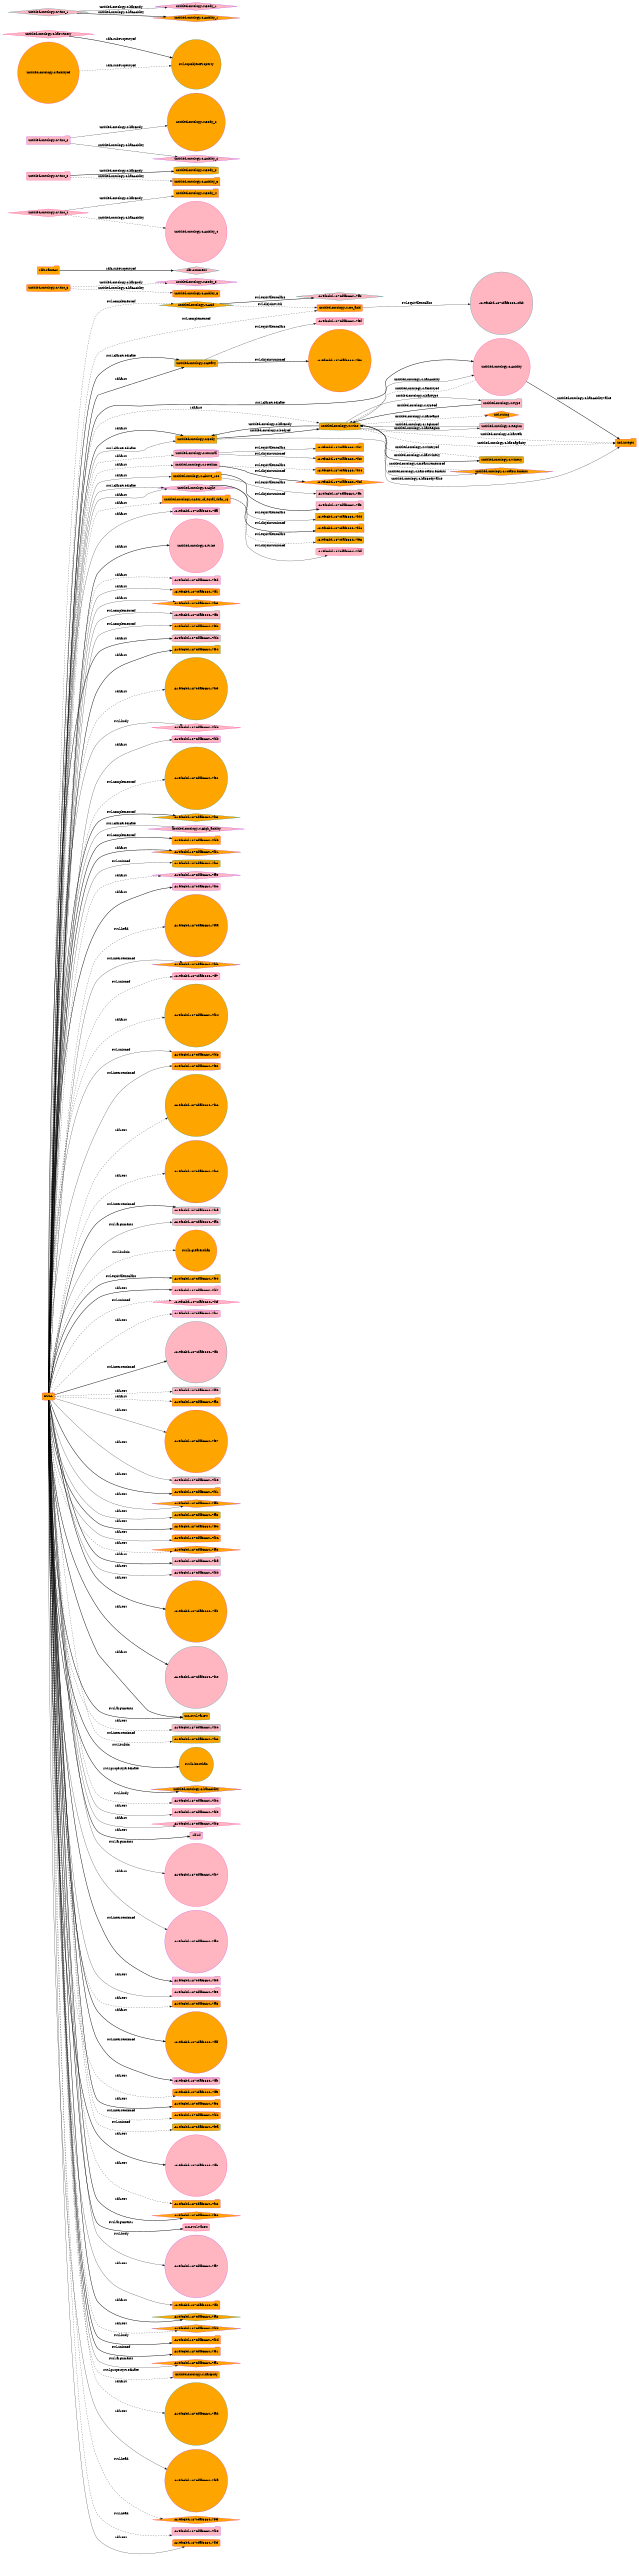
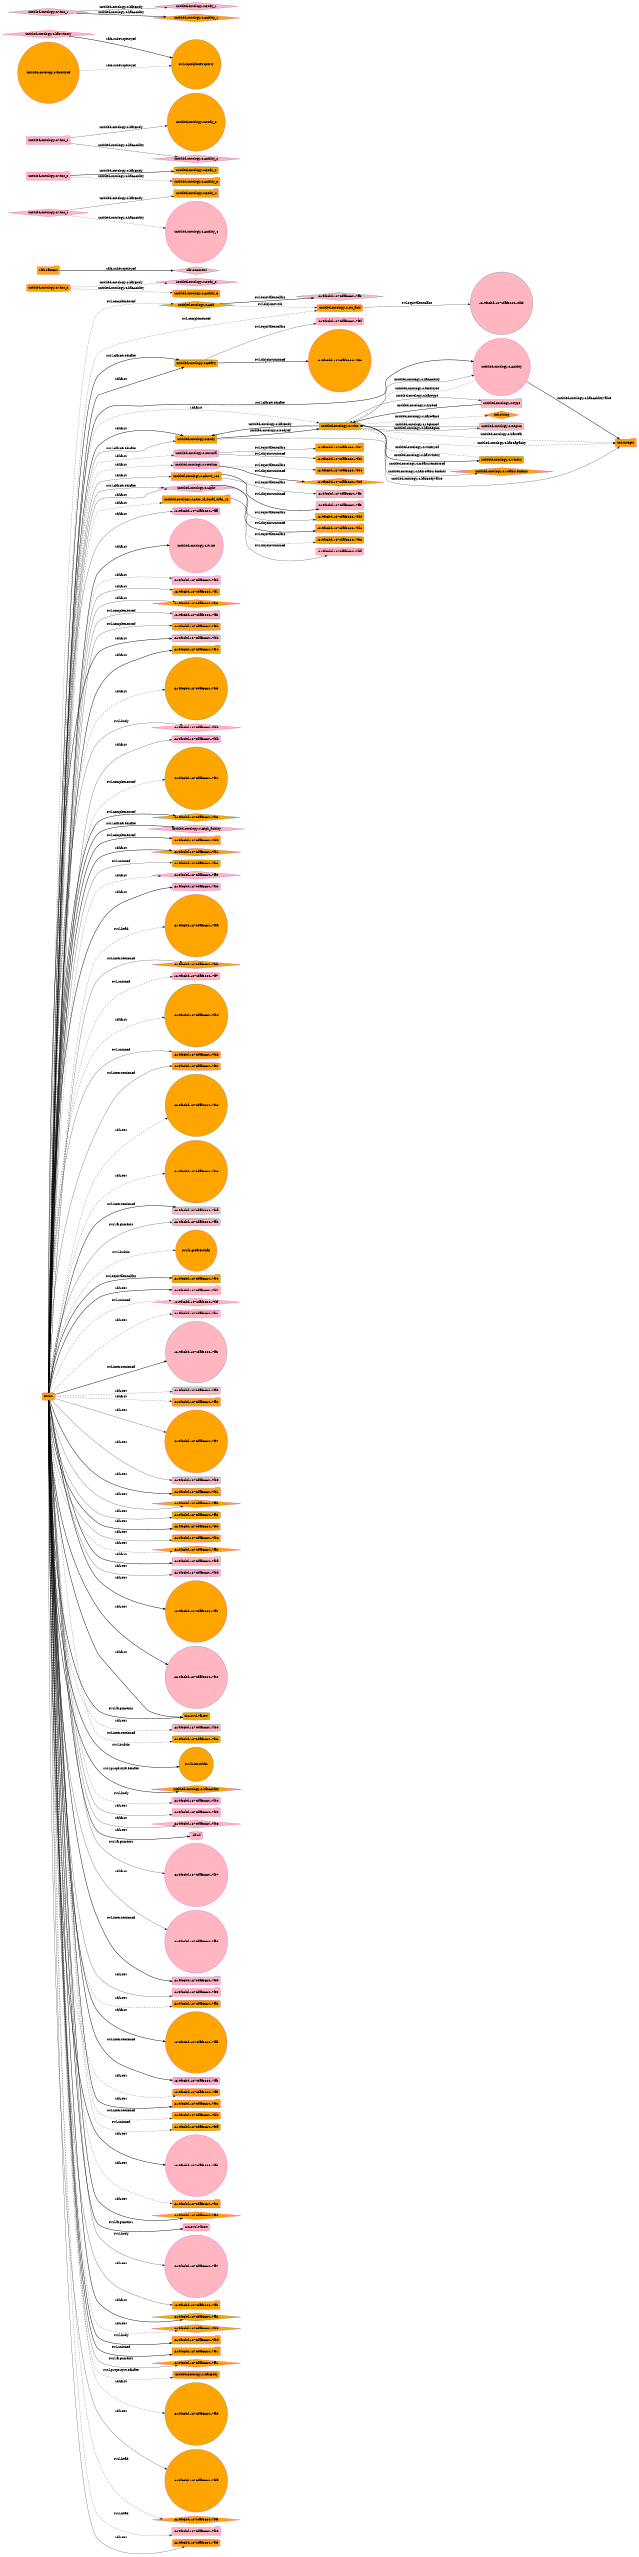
edge "NULL" -> "untitled-ontology-4:High_acidity": style solid -> bold
